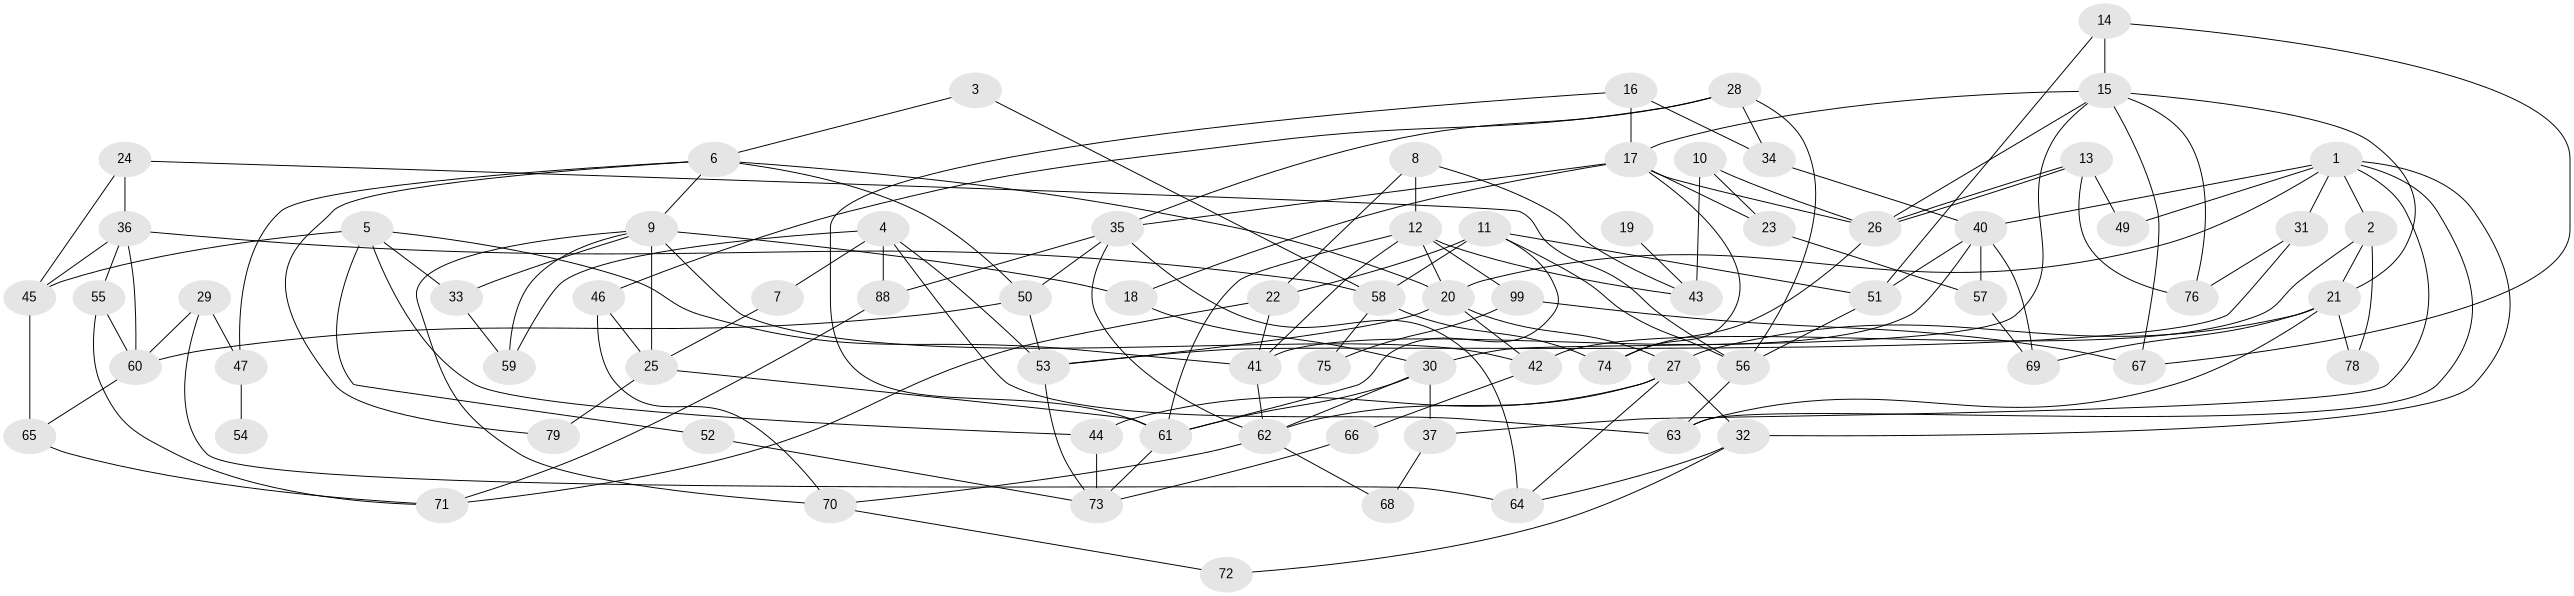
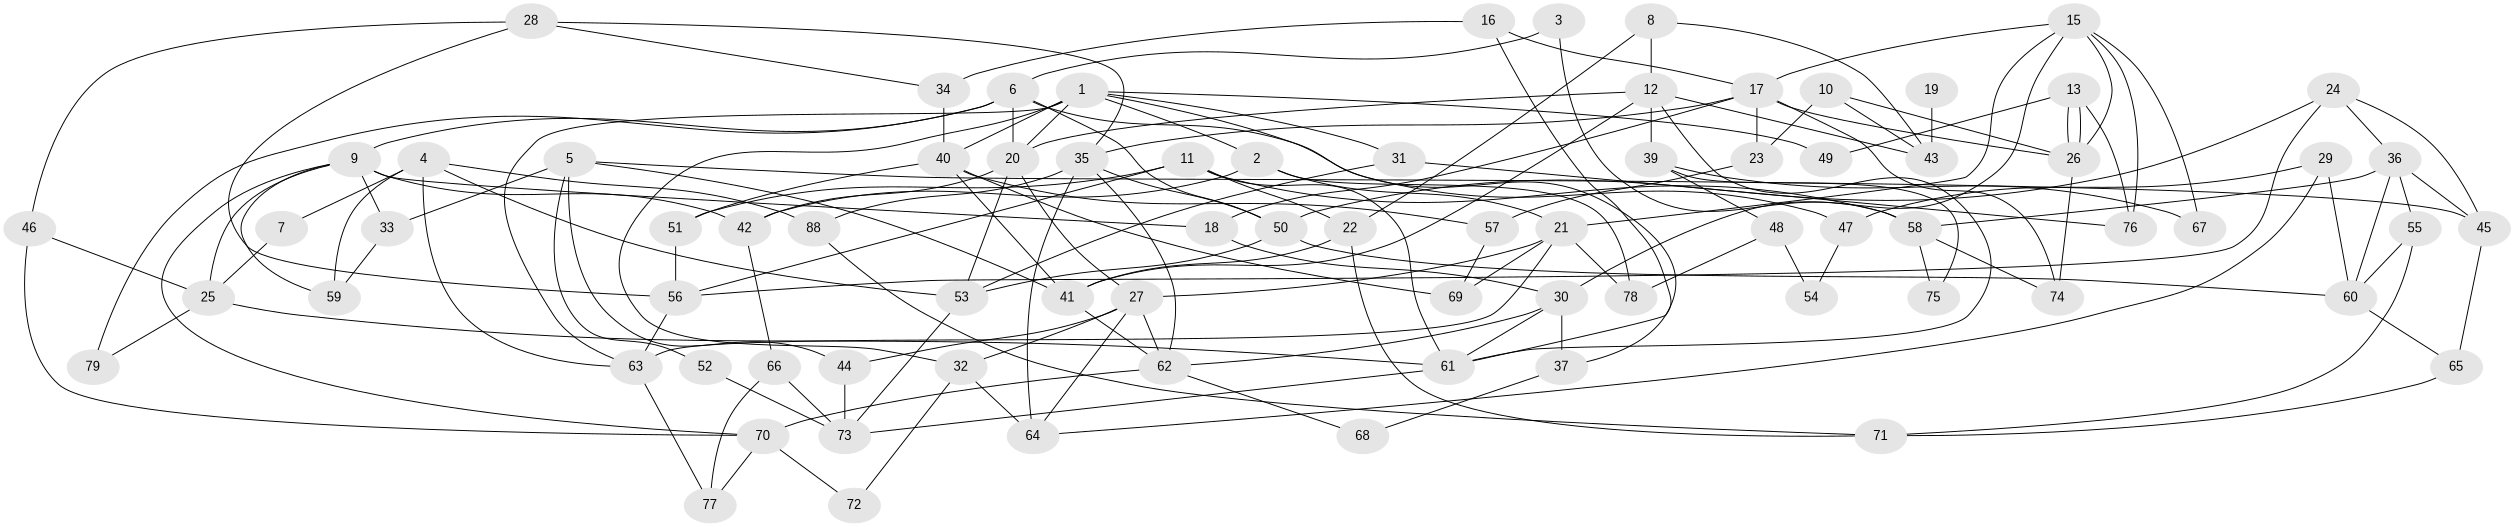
node "14": removed
edge "24" -- "50": added
node "48": added
node "99": label "99" -> "39"
node "77": added
